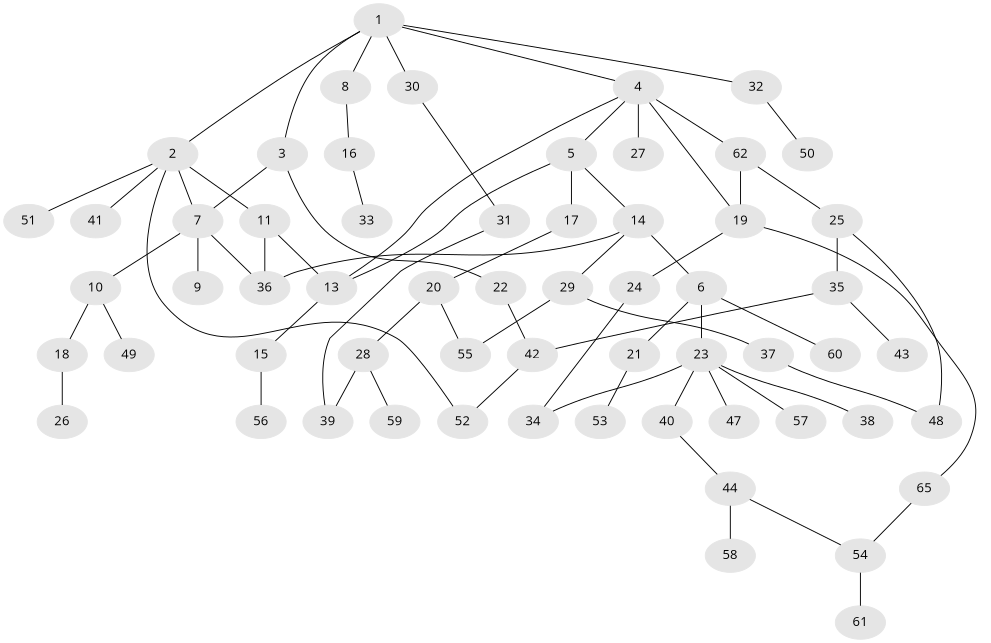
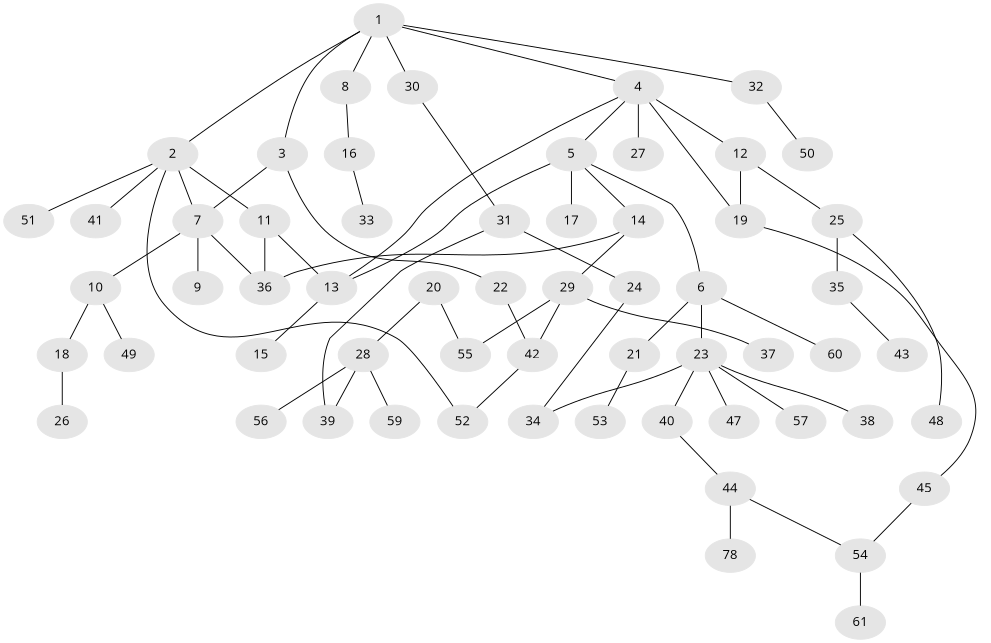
node "62": label "62" -> "12"
edge "14" -- "6": now "5" -- "6"
edge "19" -- "24": now "31" -- "24"
edge "17" -- "20": removed
edge "35" -- "42": now "29" -- "42"
edge "15" -- "56": now "28" -- "56"
edge "37" -- "48": removed
node "65": label "65" -> "45"
node "58": label "58" -> "78"
